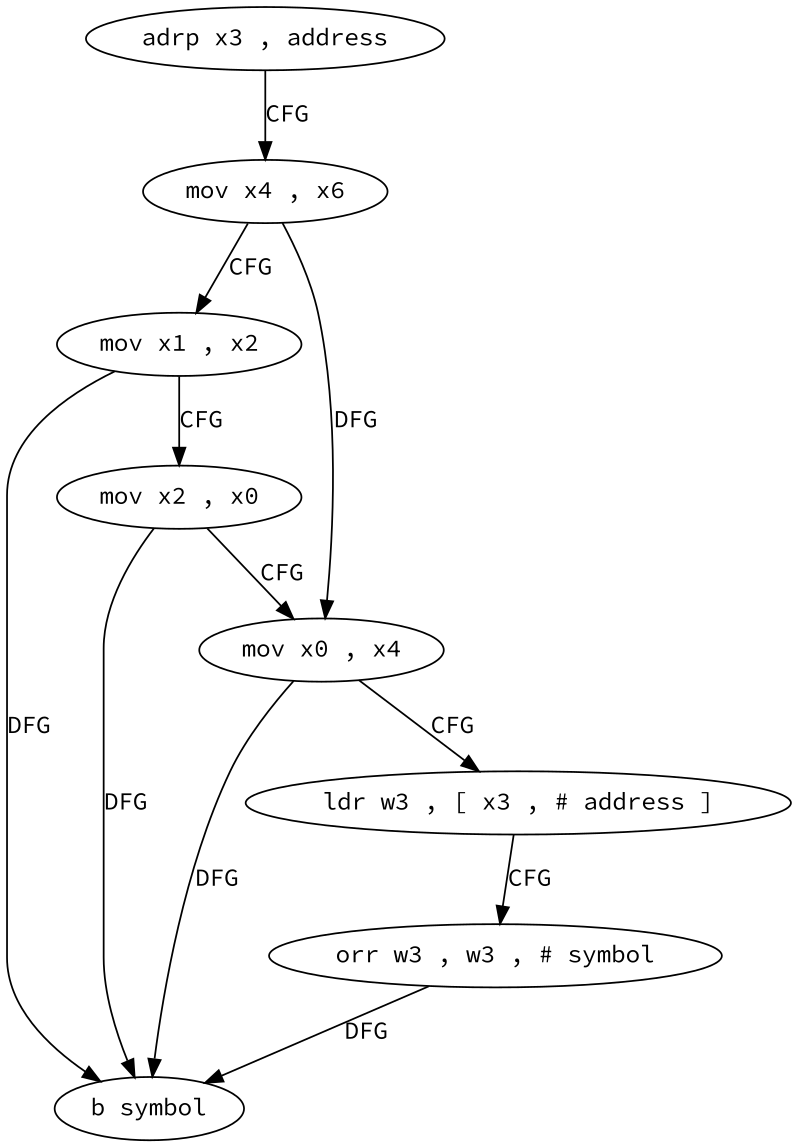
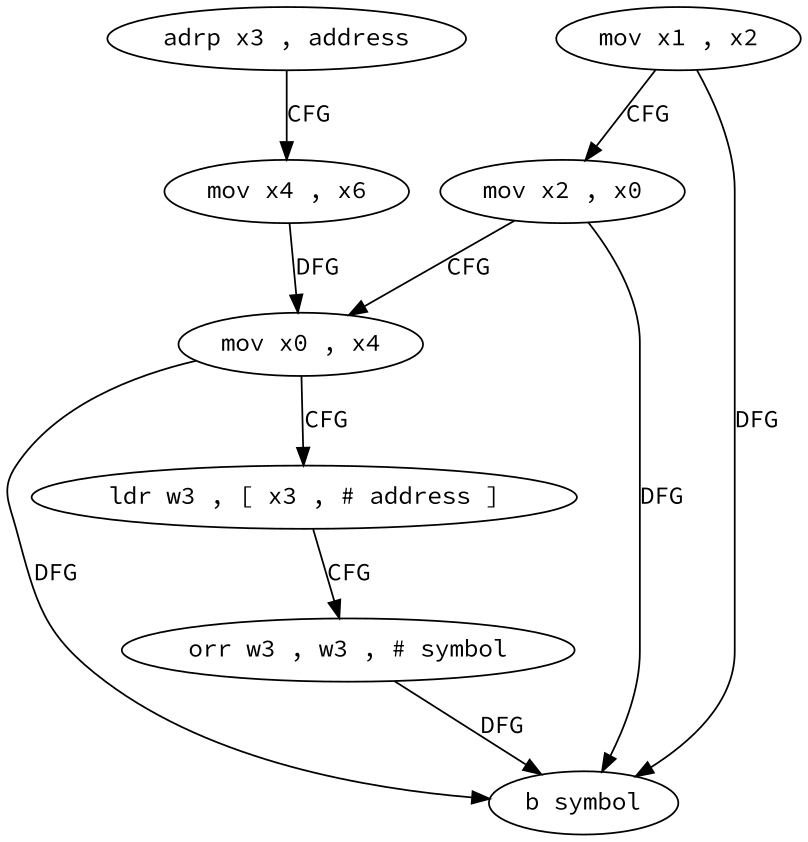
edge "mov x4 , x6" -> "mov x1 , x2": removed, label "CFG"
